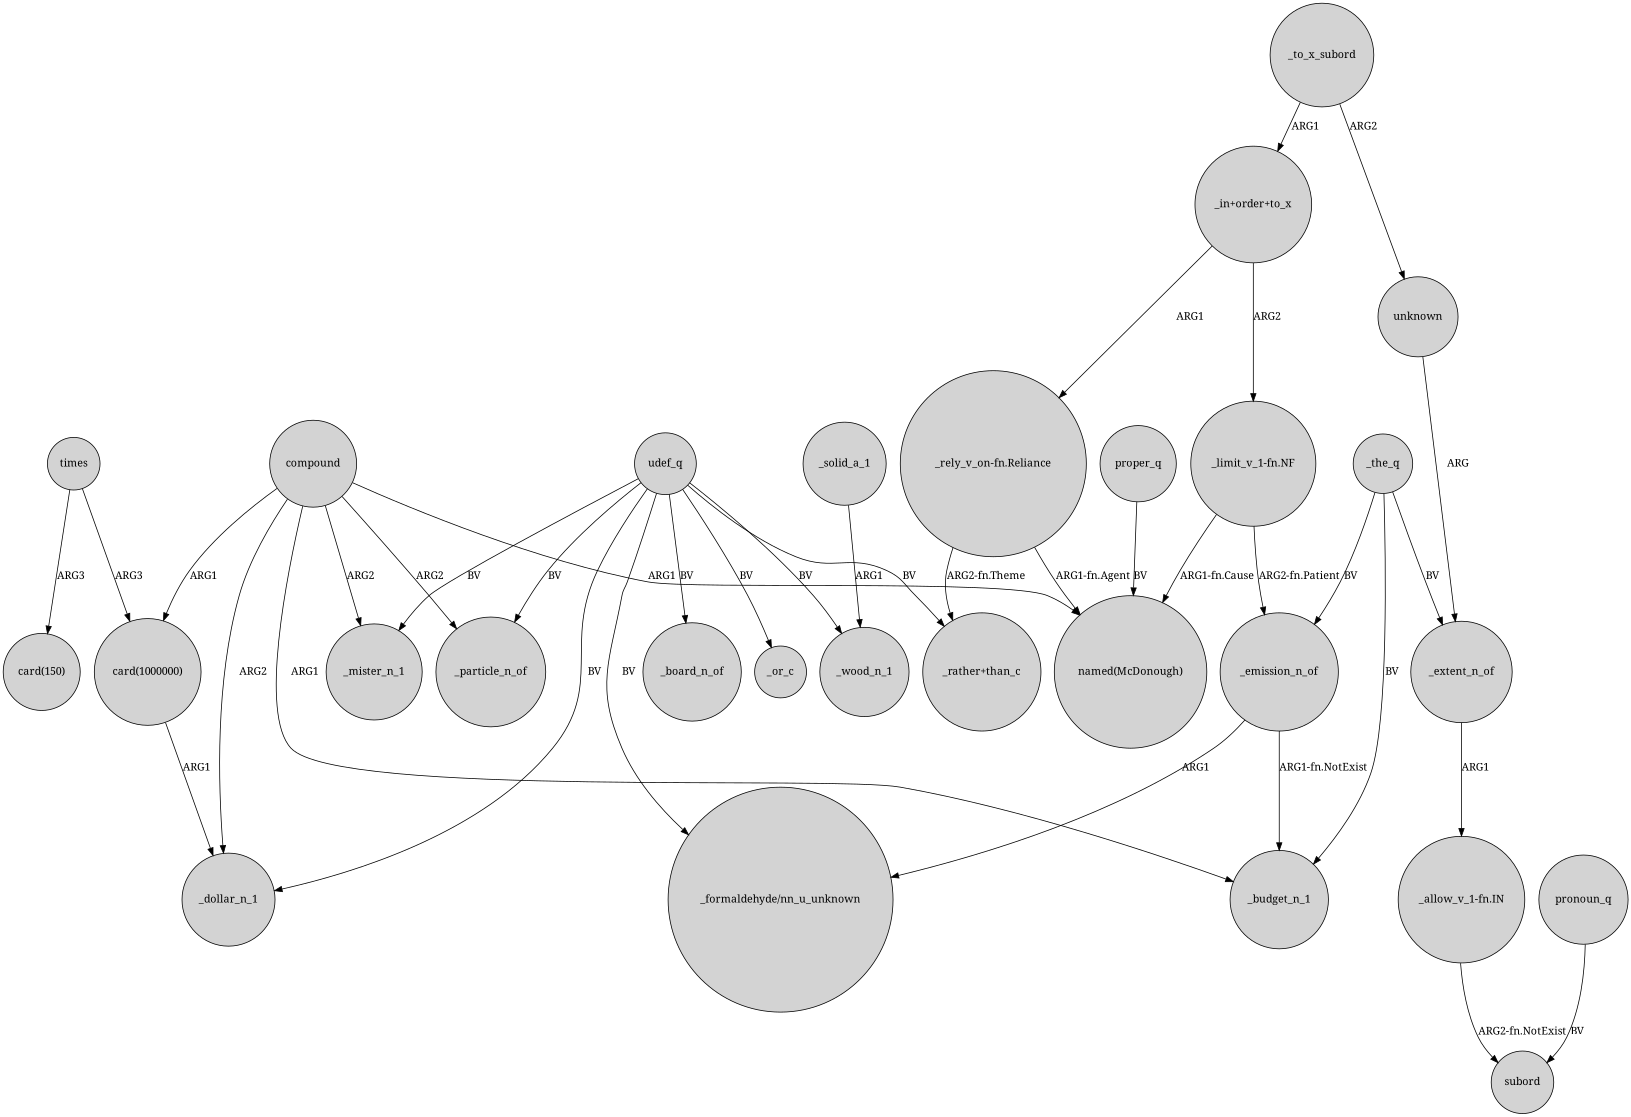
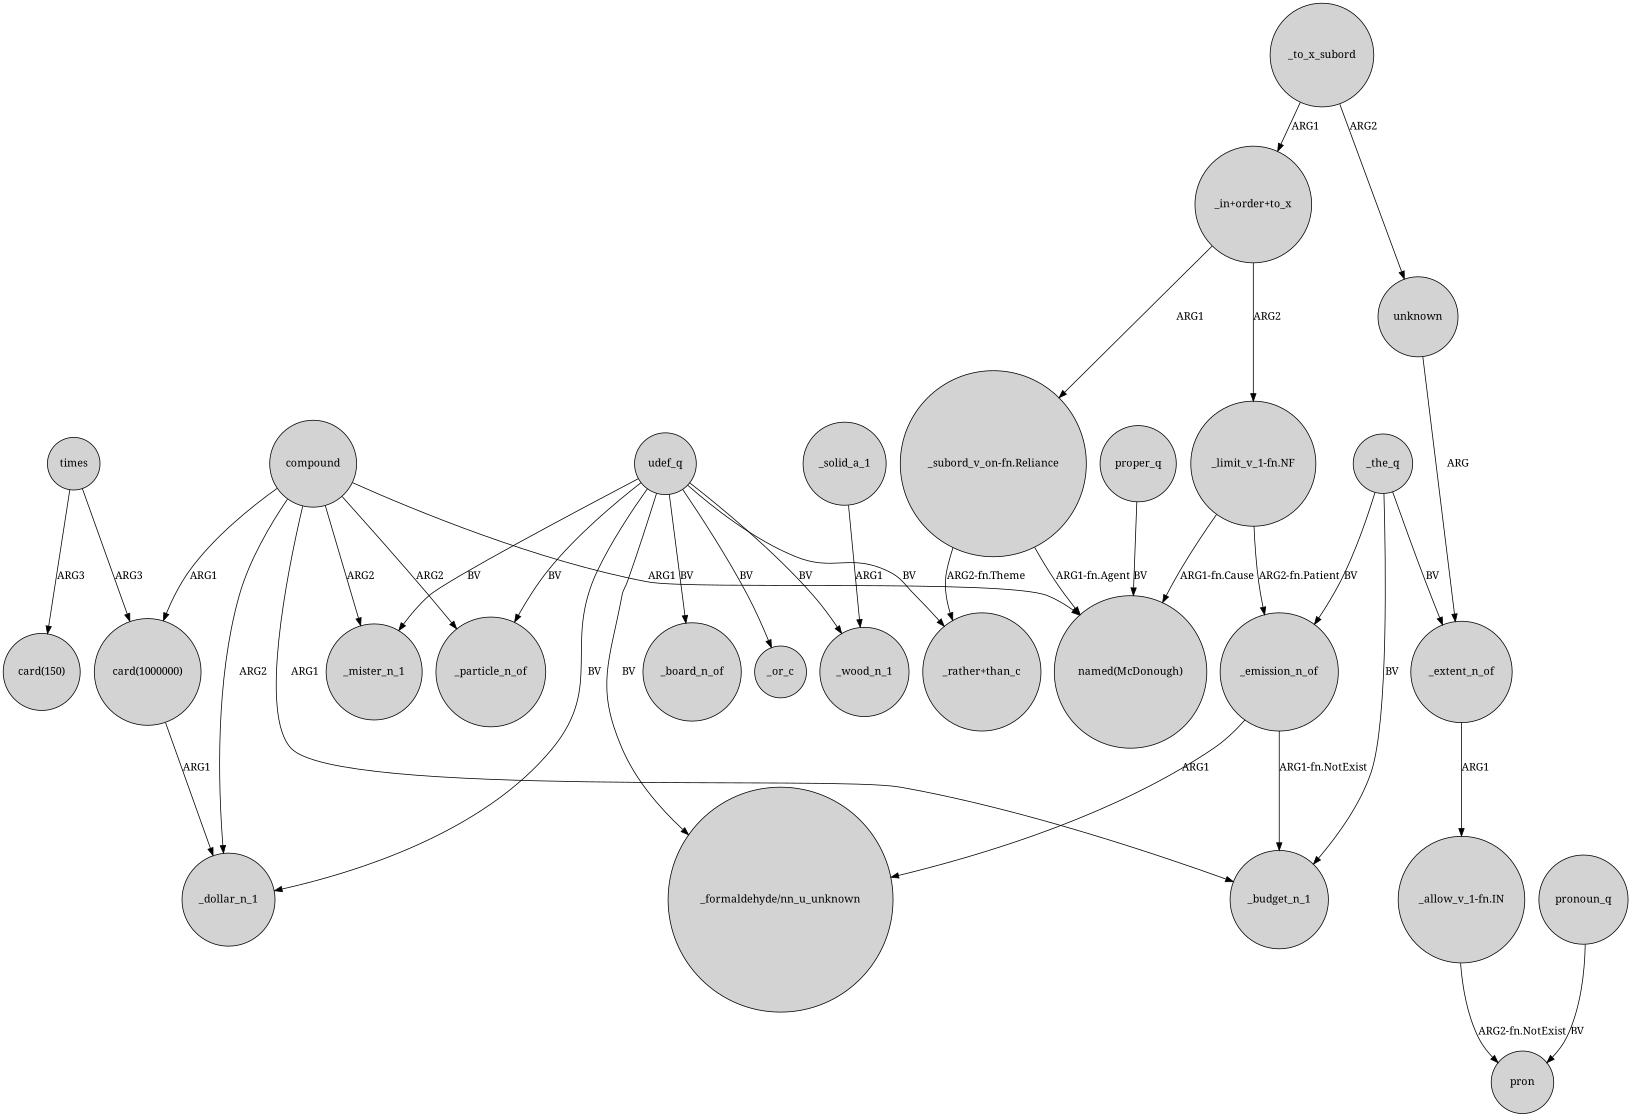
node "_rely_v_on-fn.Reliance": label "_rely_v_on-fn.Reliance" -> "_subord_v_on-fn.Reliance"
node "subord": label "subord" -> "pron"
